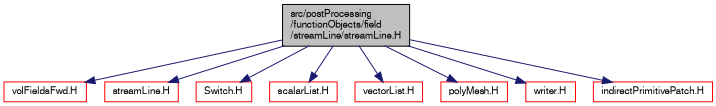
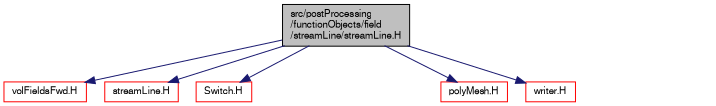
node "scalarList.H": removed
node "vectorList.H": removed
node "indirectPrimitivePatch.H": removed
